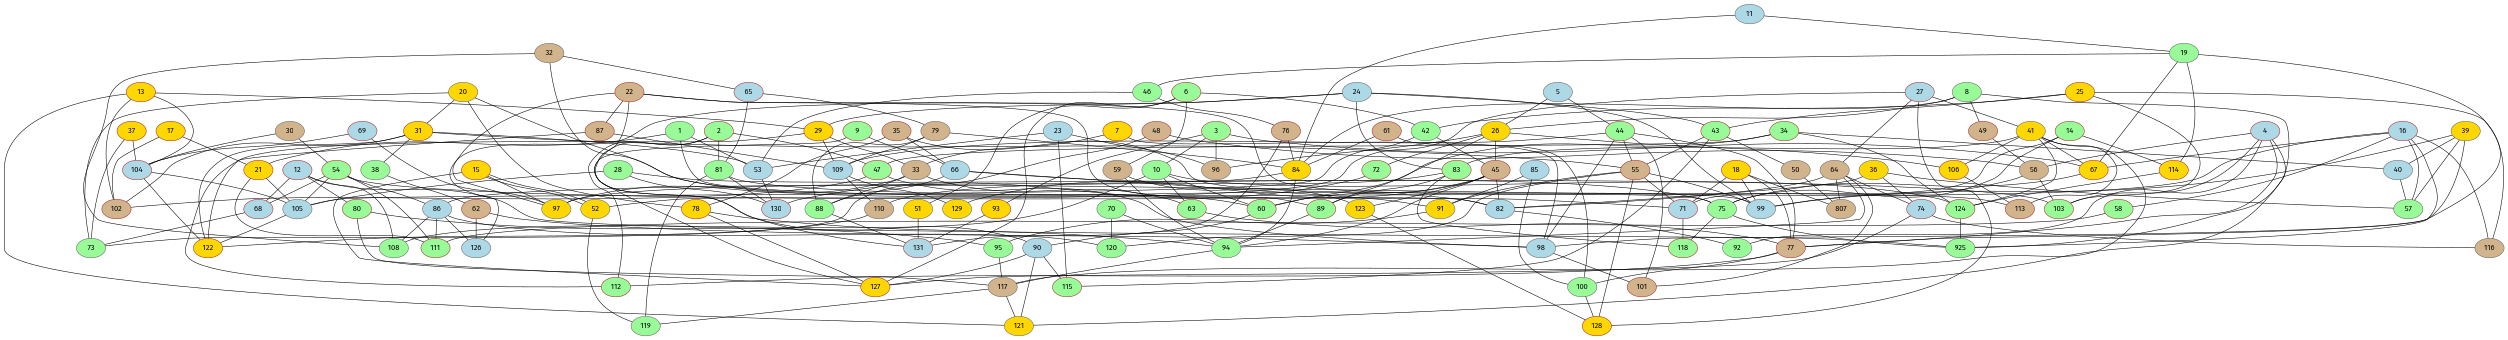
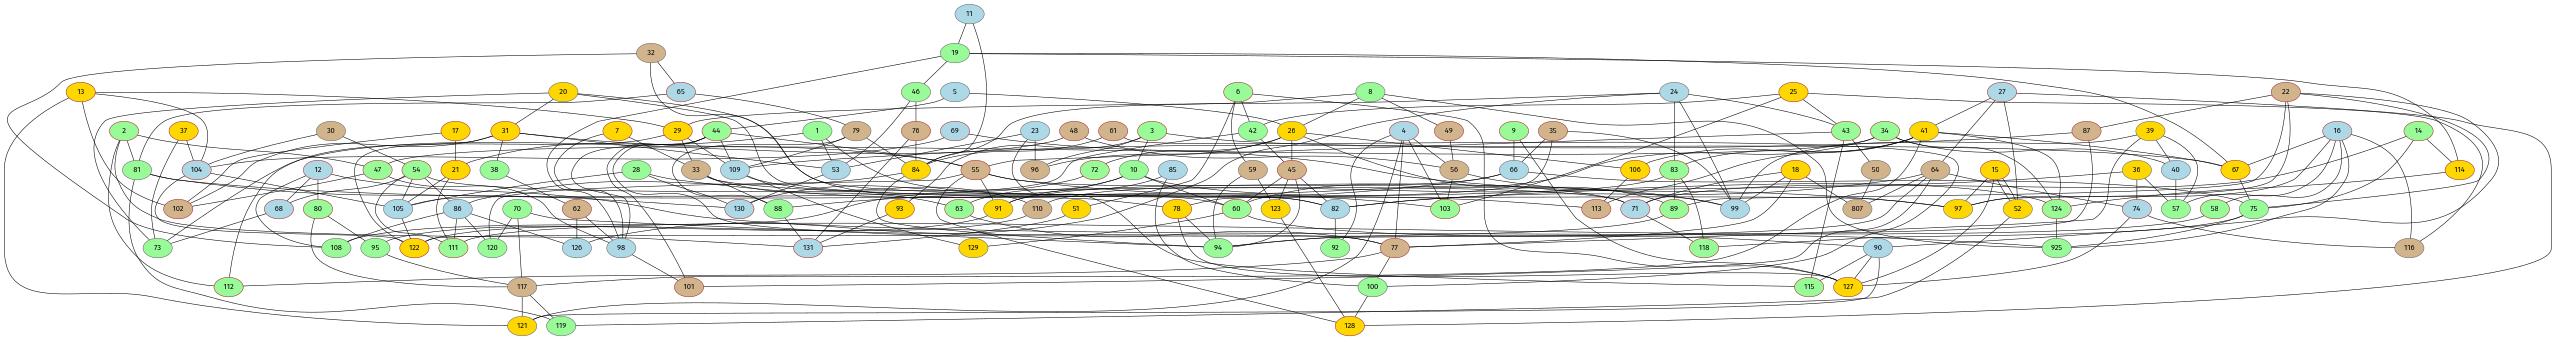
edge "45" -- "129": now "60" -- "129"
edge "94" -- "117": now "70" -- "117"
